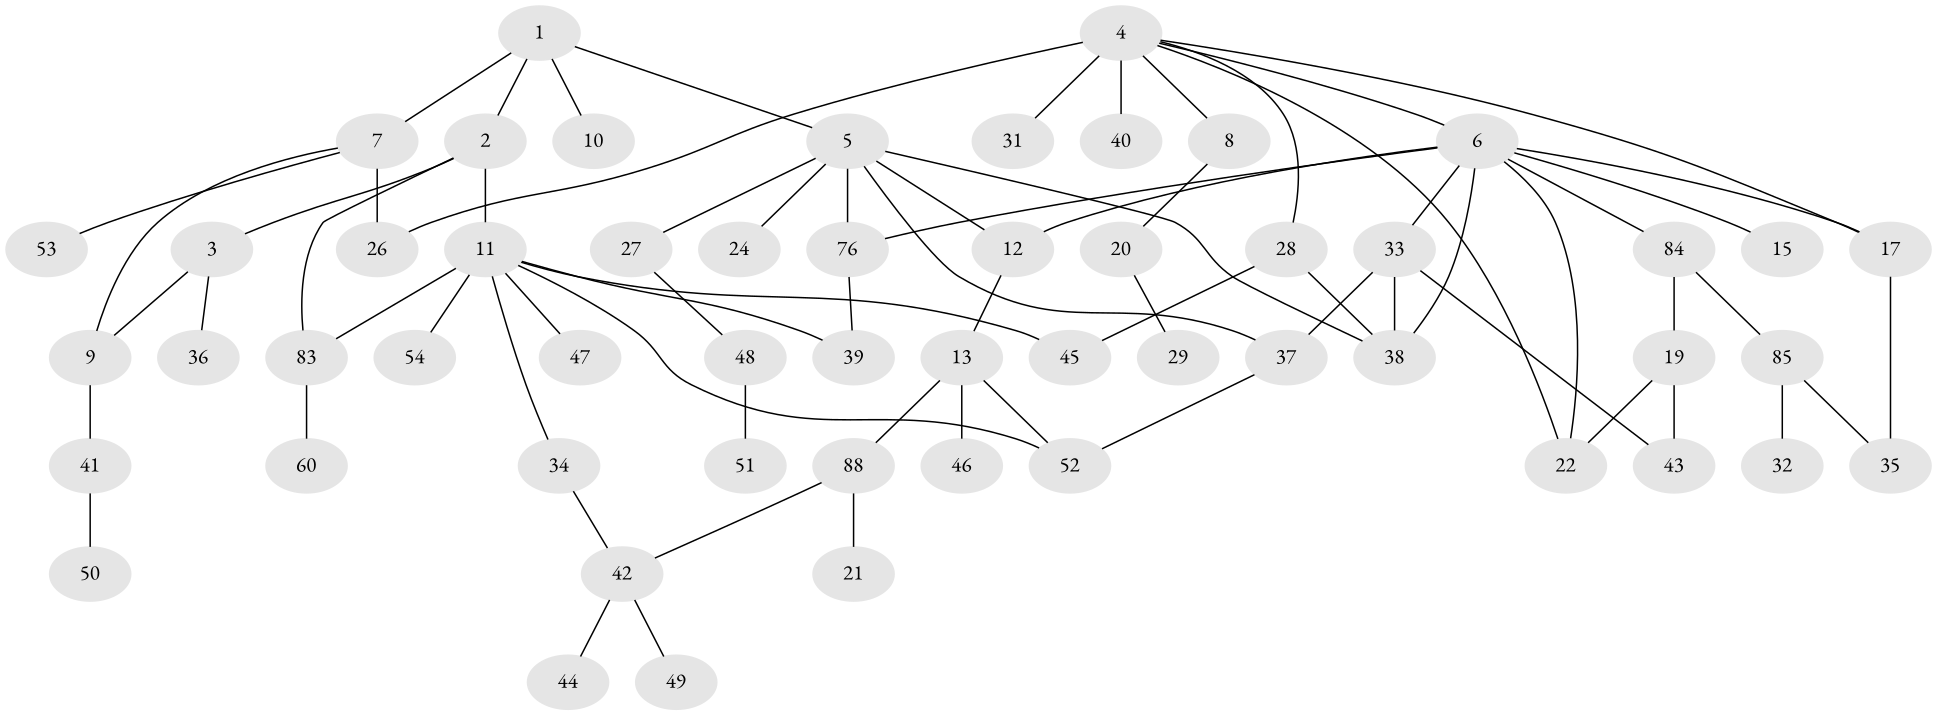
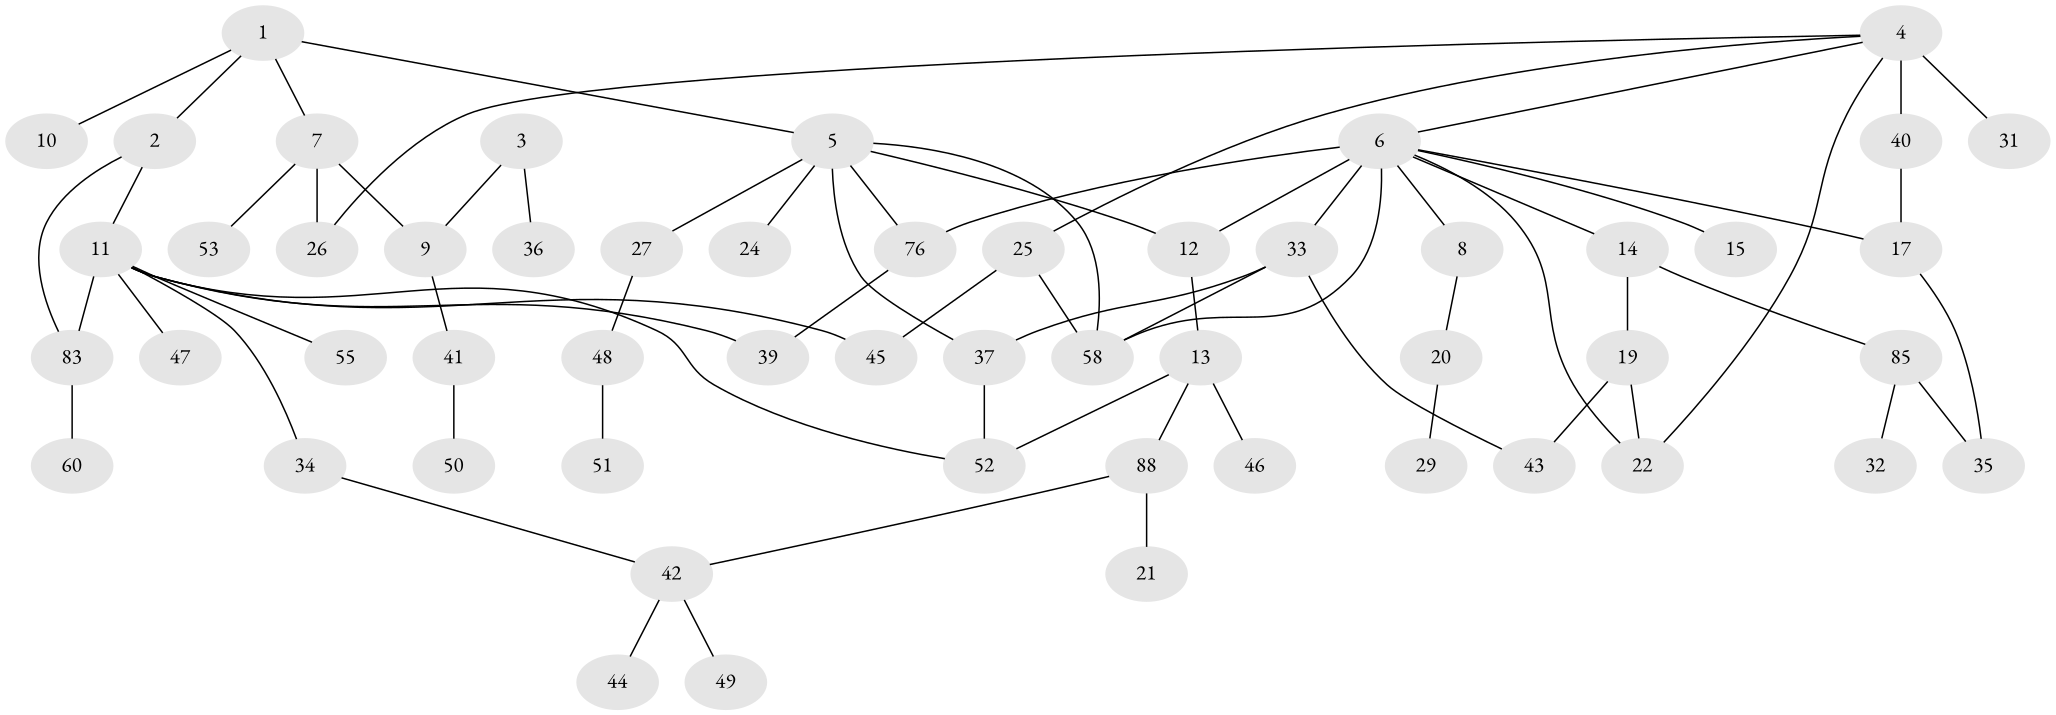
edge "4" -- "8": now "6" -- "8"
edge "4" -- "17": now "40" -- "17"
edge "2" -- "3": removed
node "28": label "28" -> "25"
node "84": label "84" -> "14"
node "54": label "54" -> "55"
node "38": label "38" -> "58"
